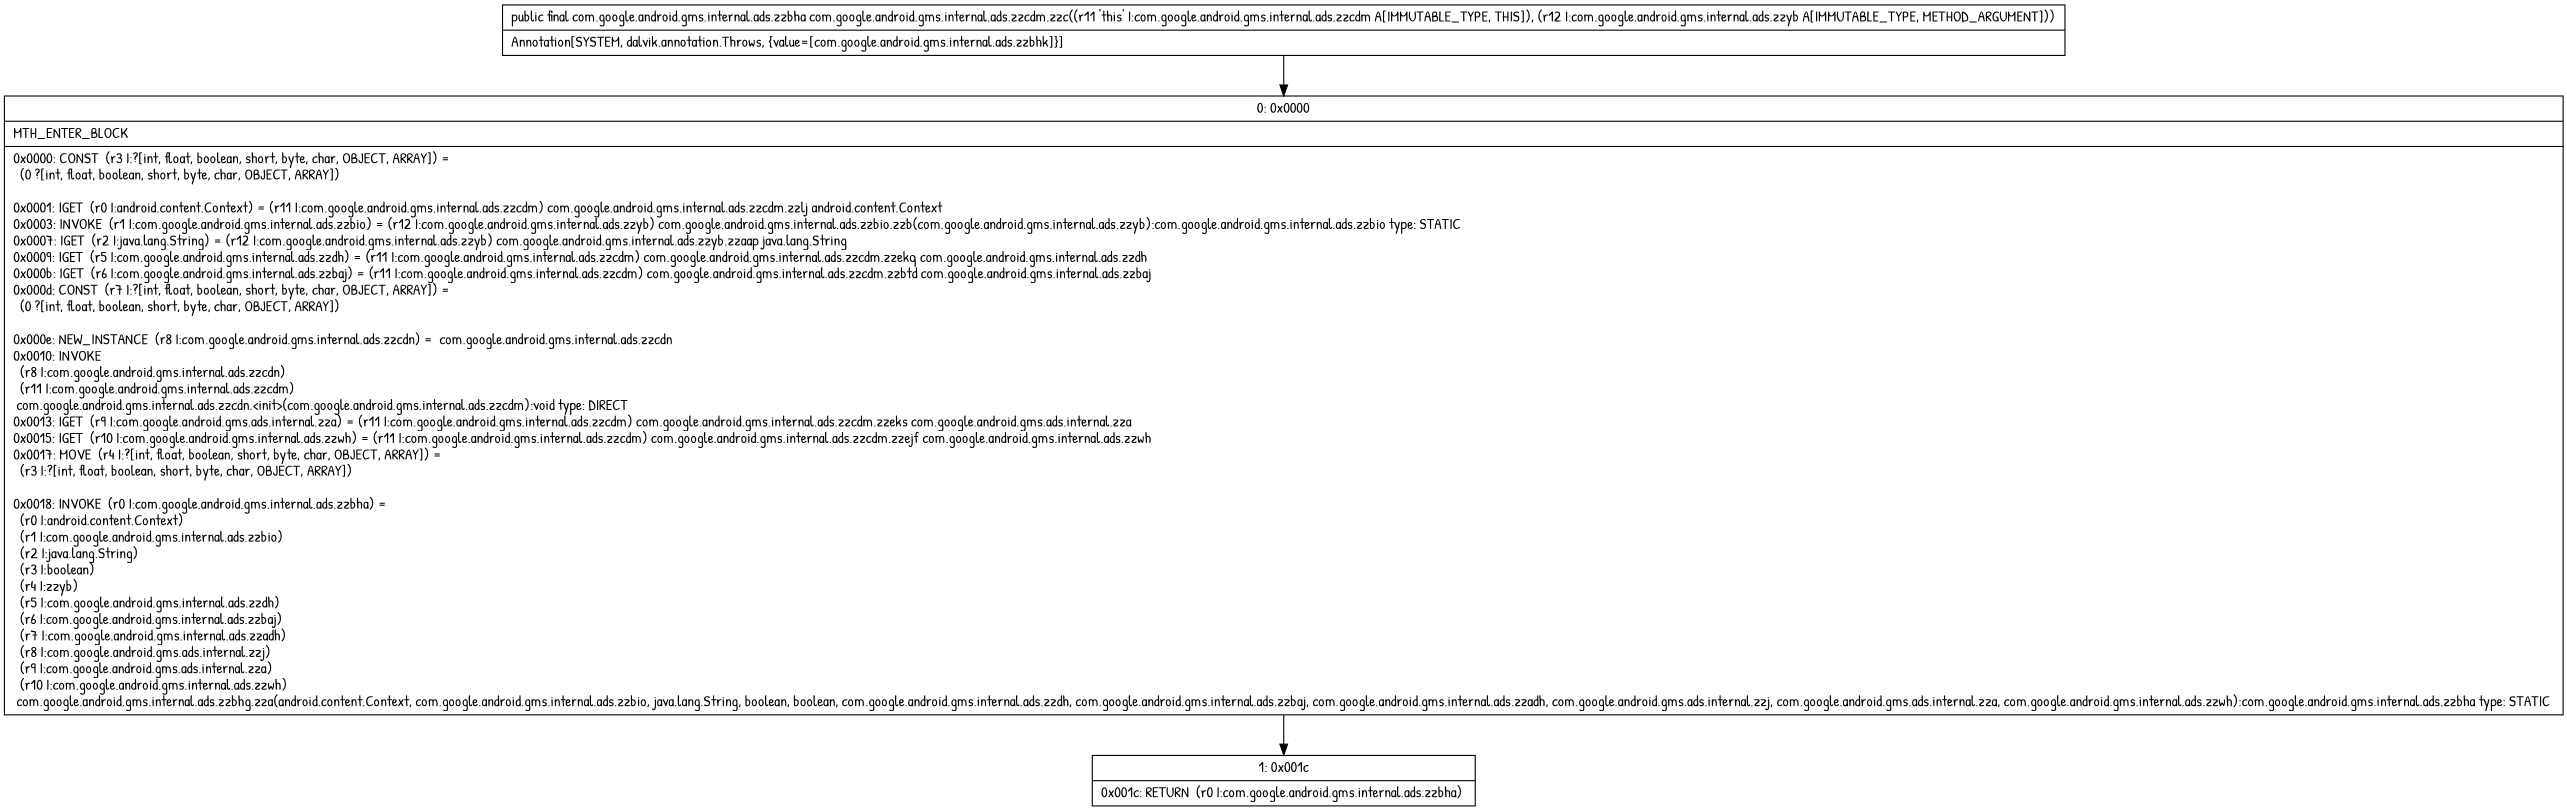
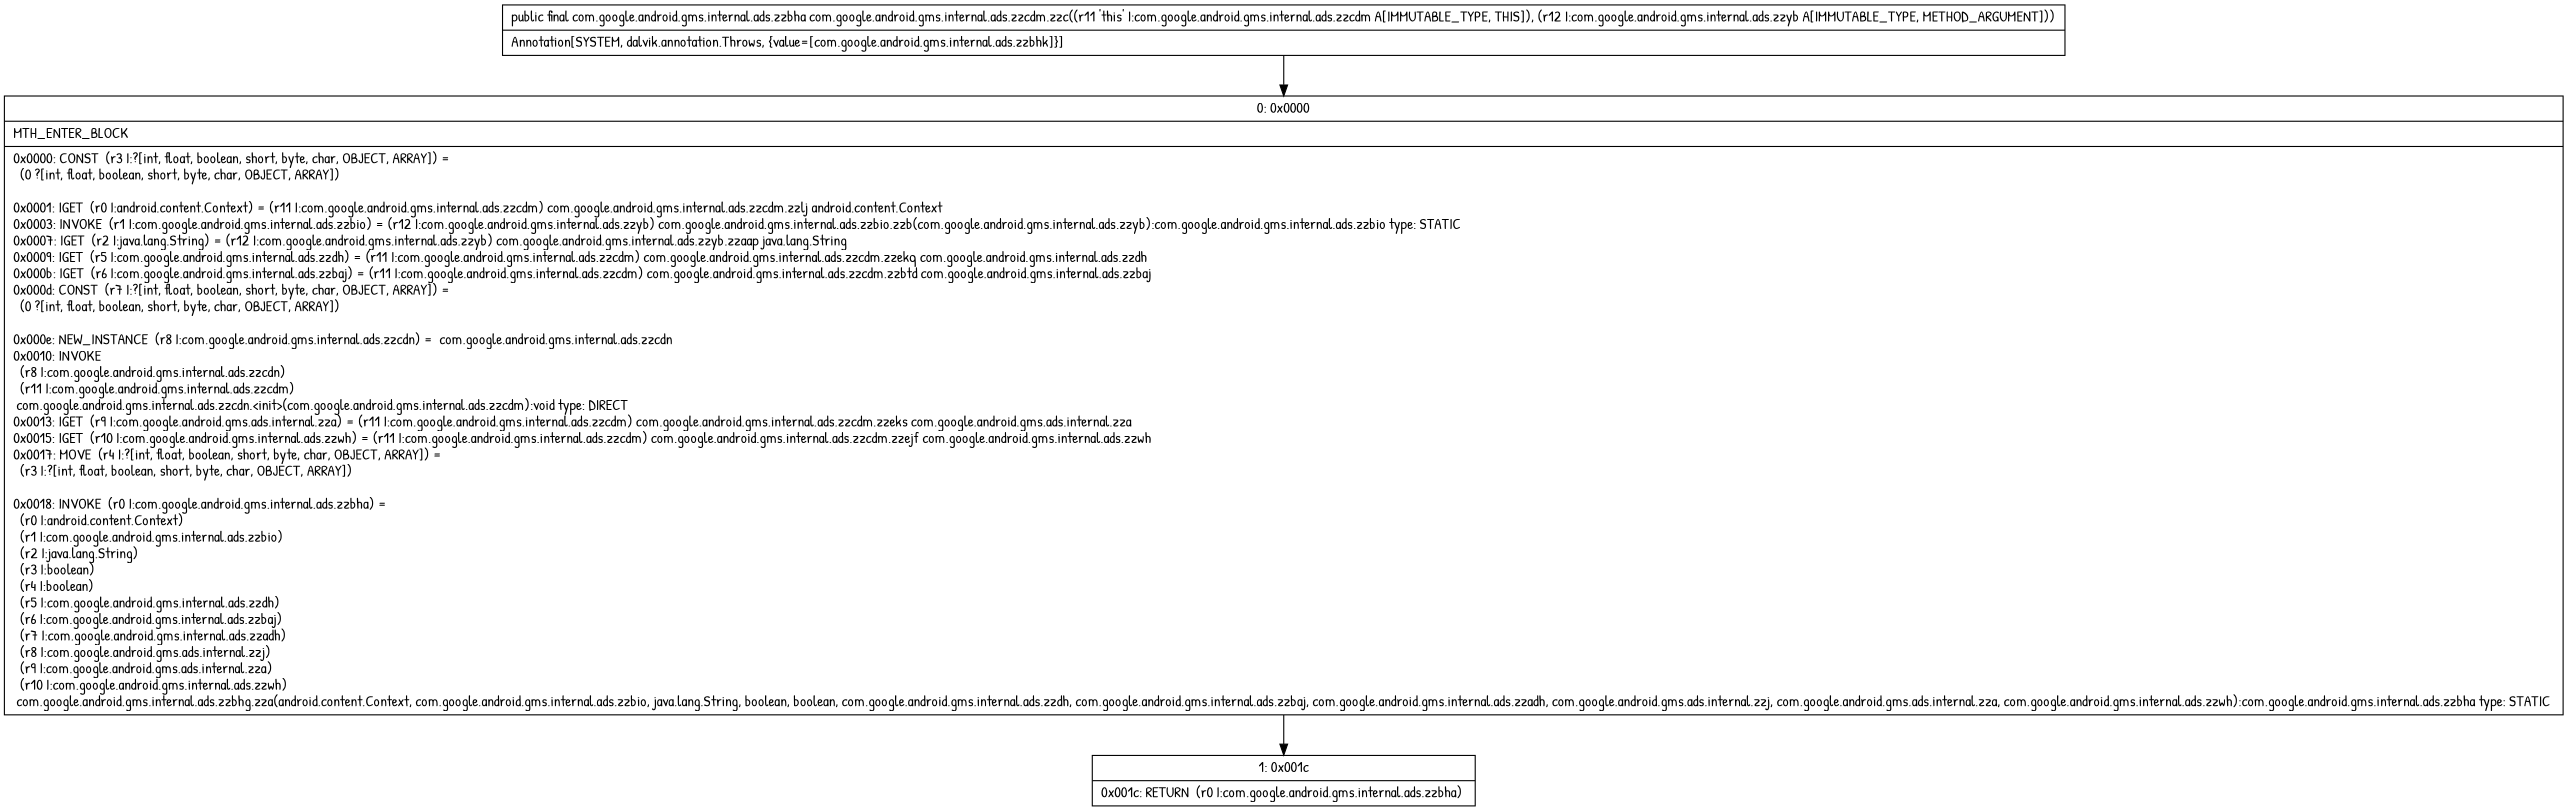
node "0: 0x0000": text "(r4 I:zzyb)" -> "(r4 I:boolean)"
